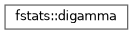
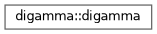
node "fstats::digamma": label "fstats::digamma" -> "digamma::digamma"
